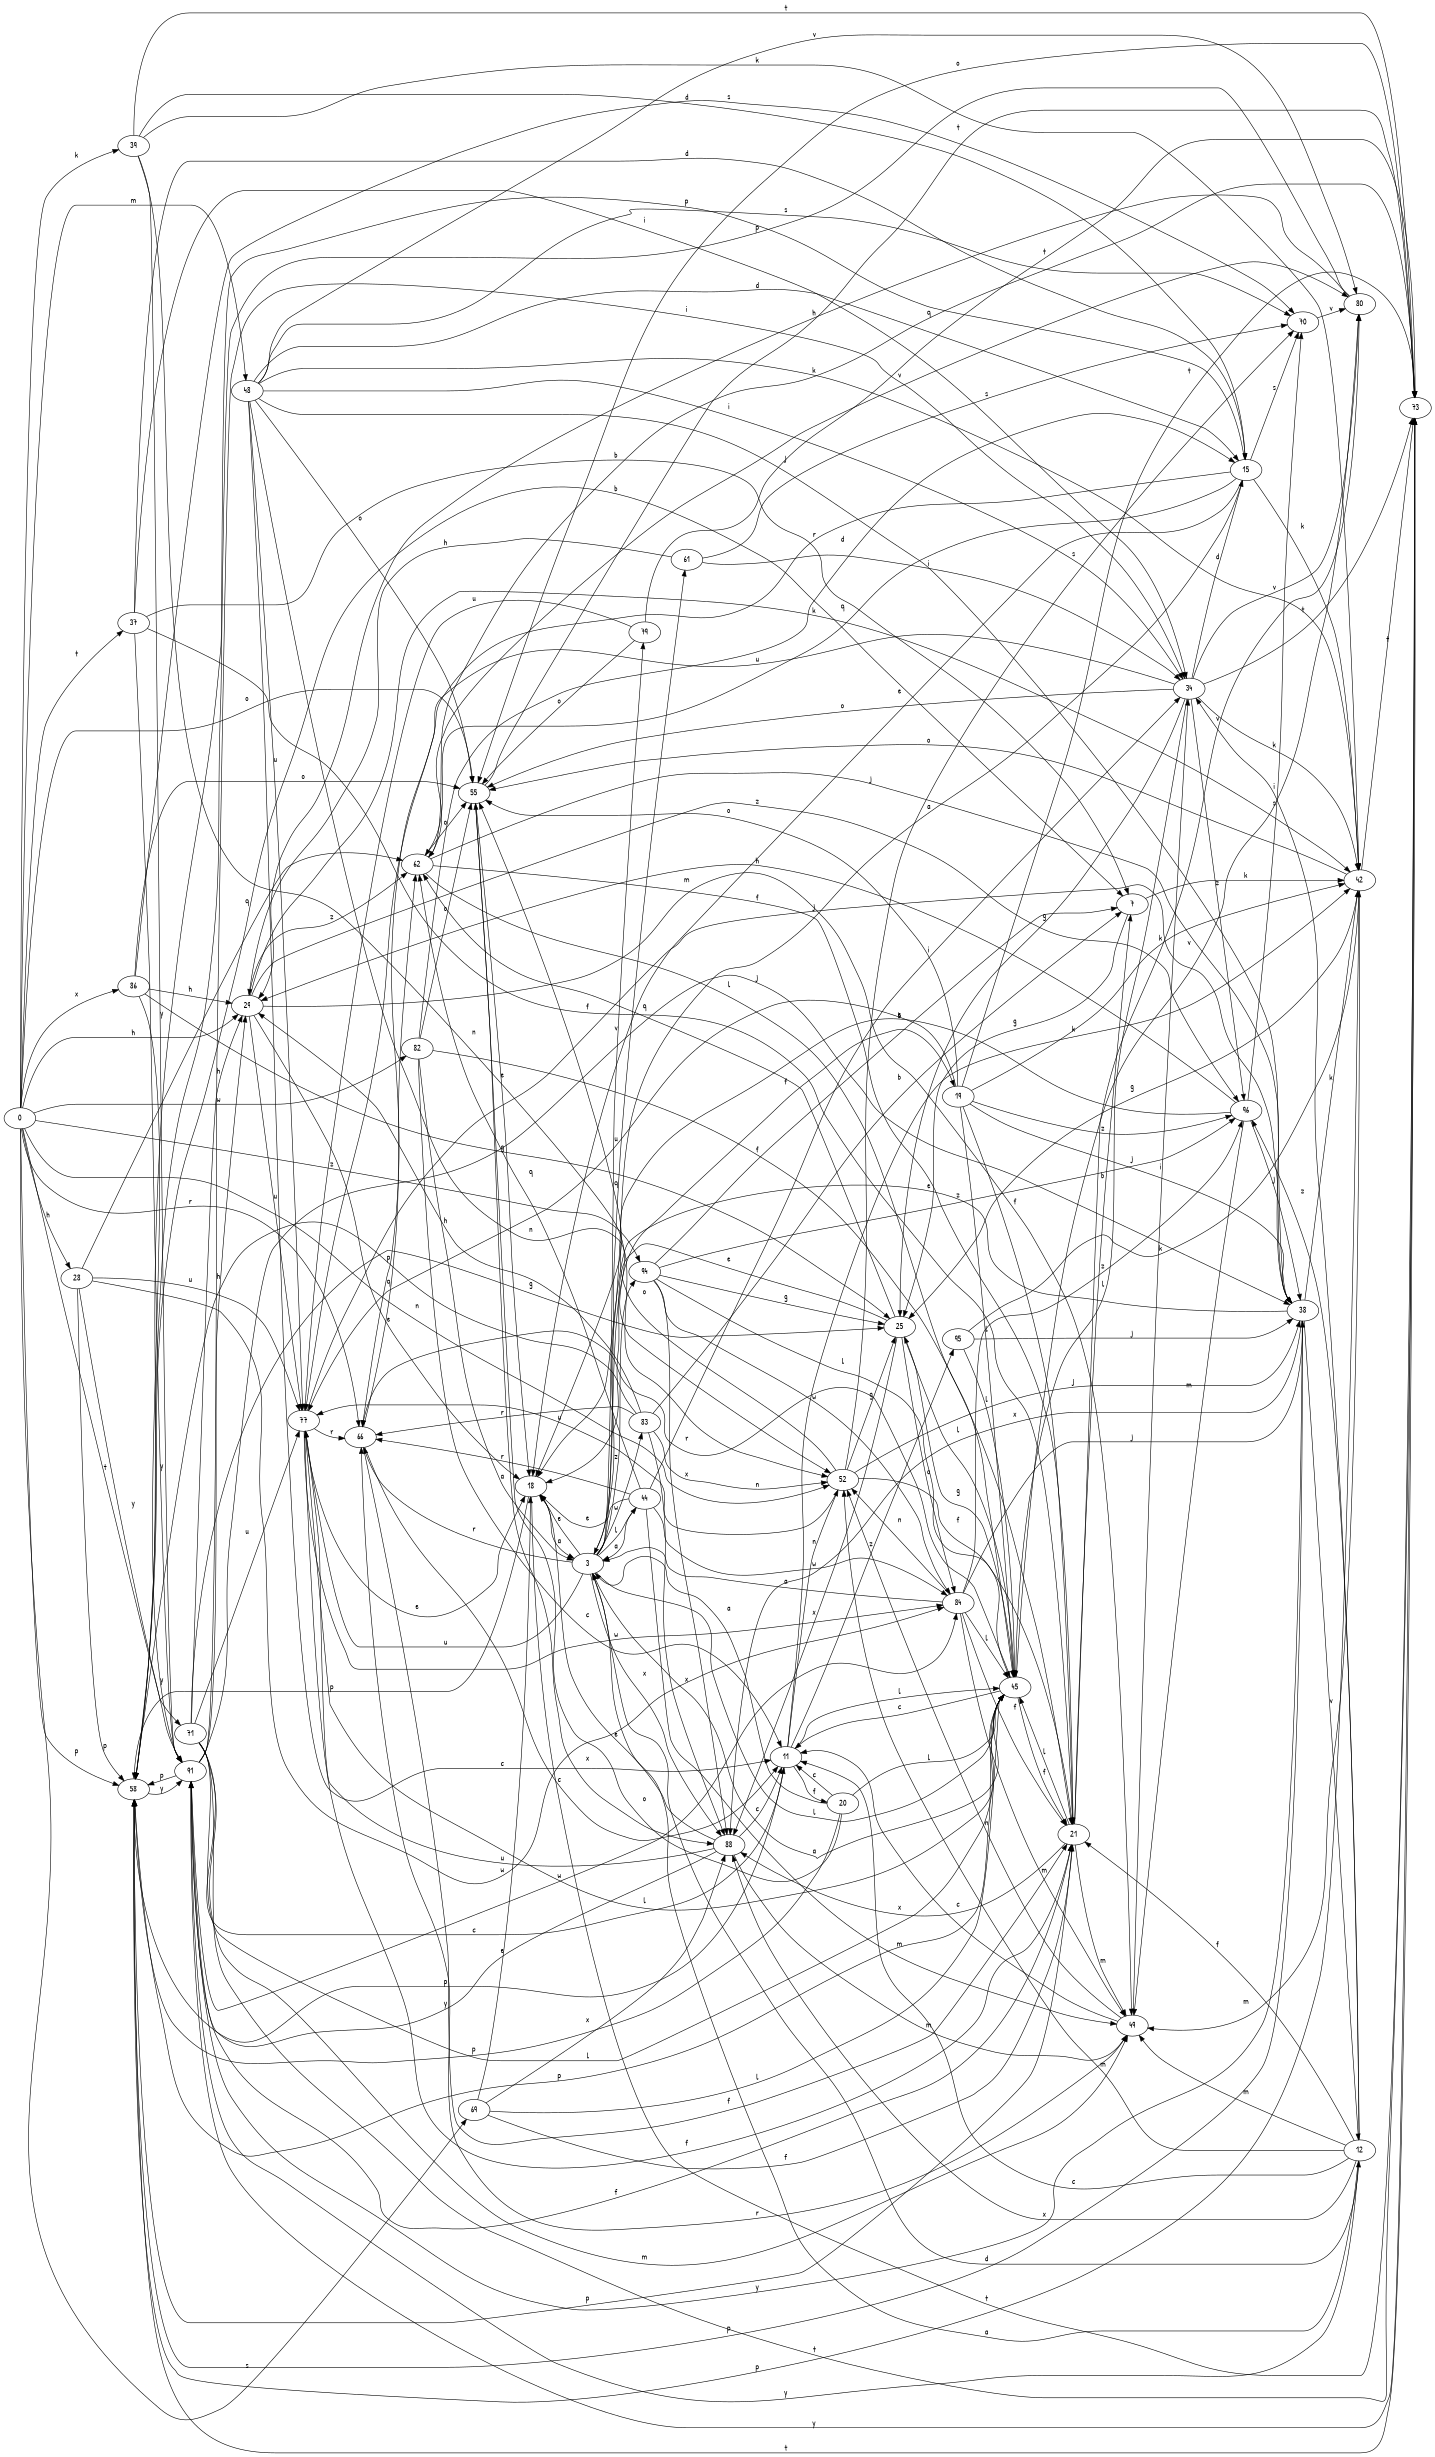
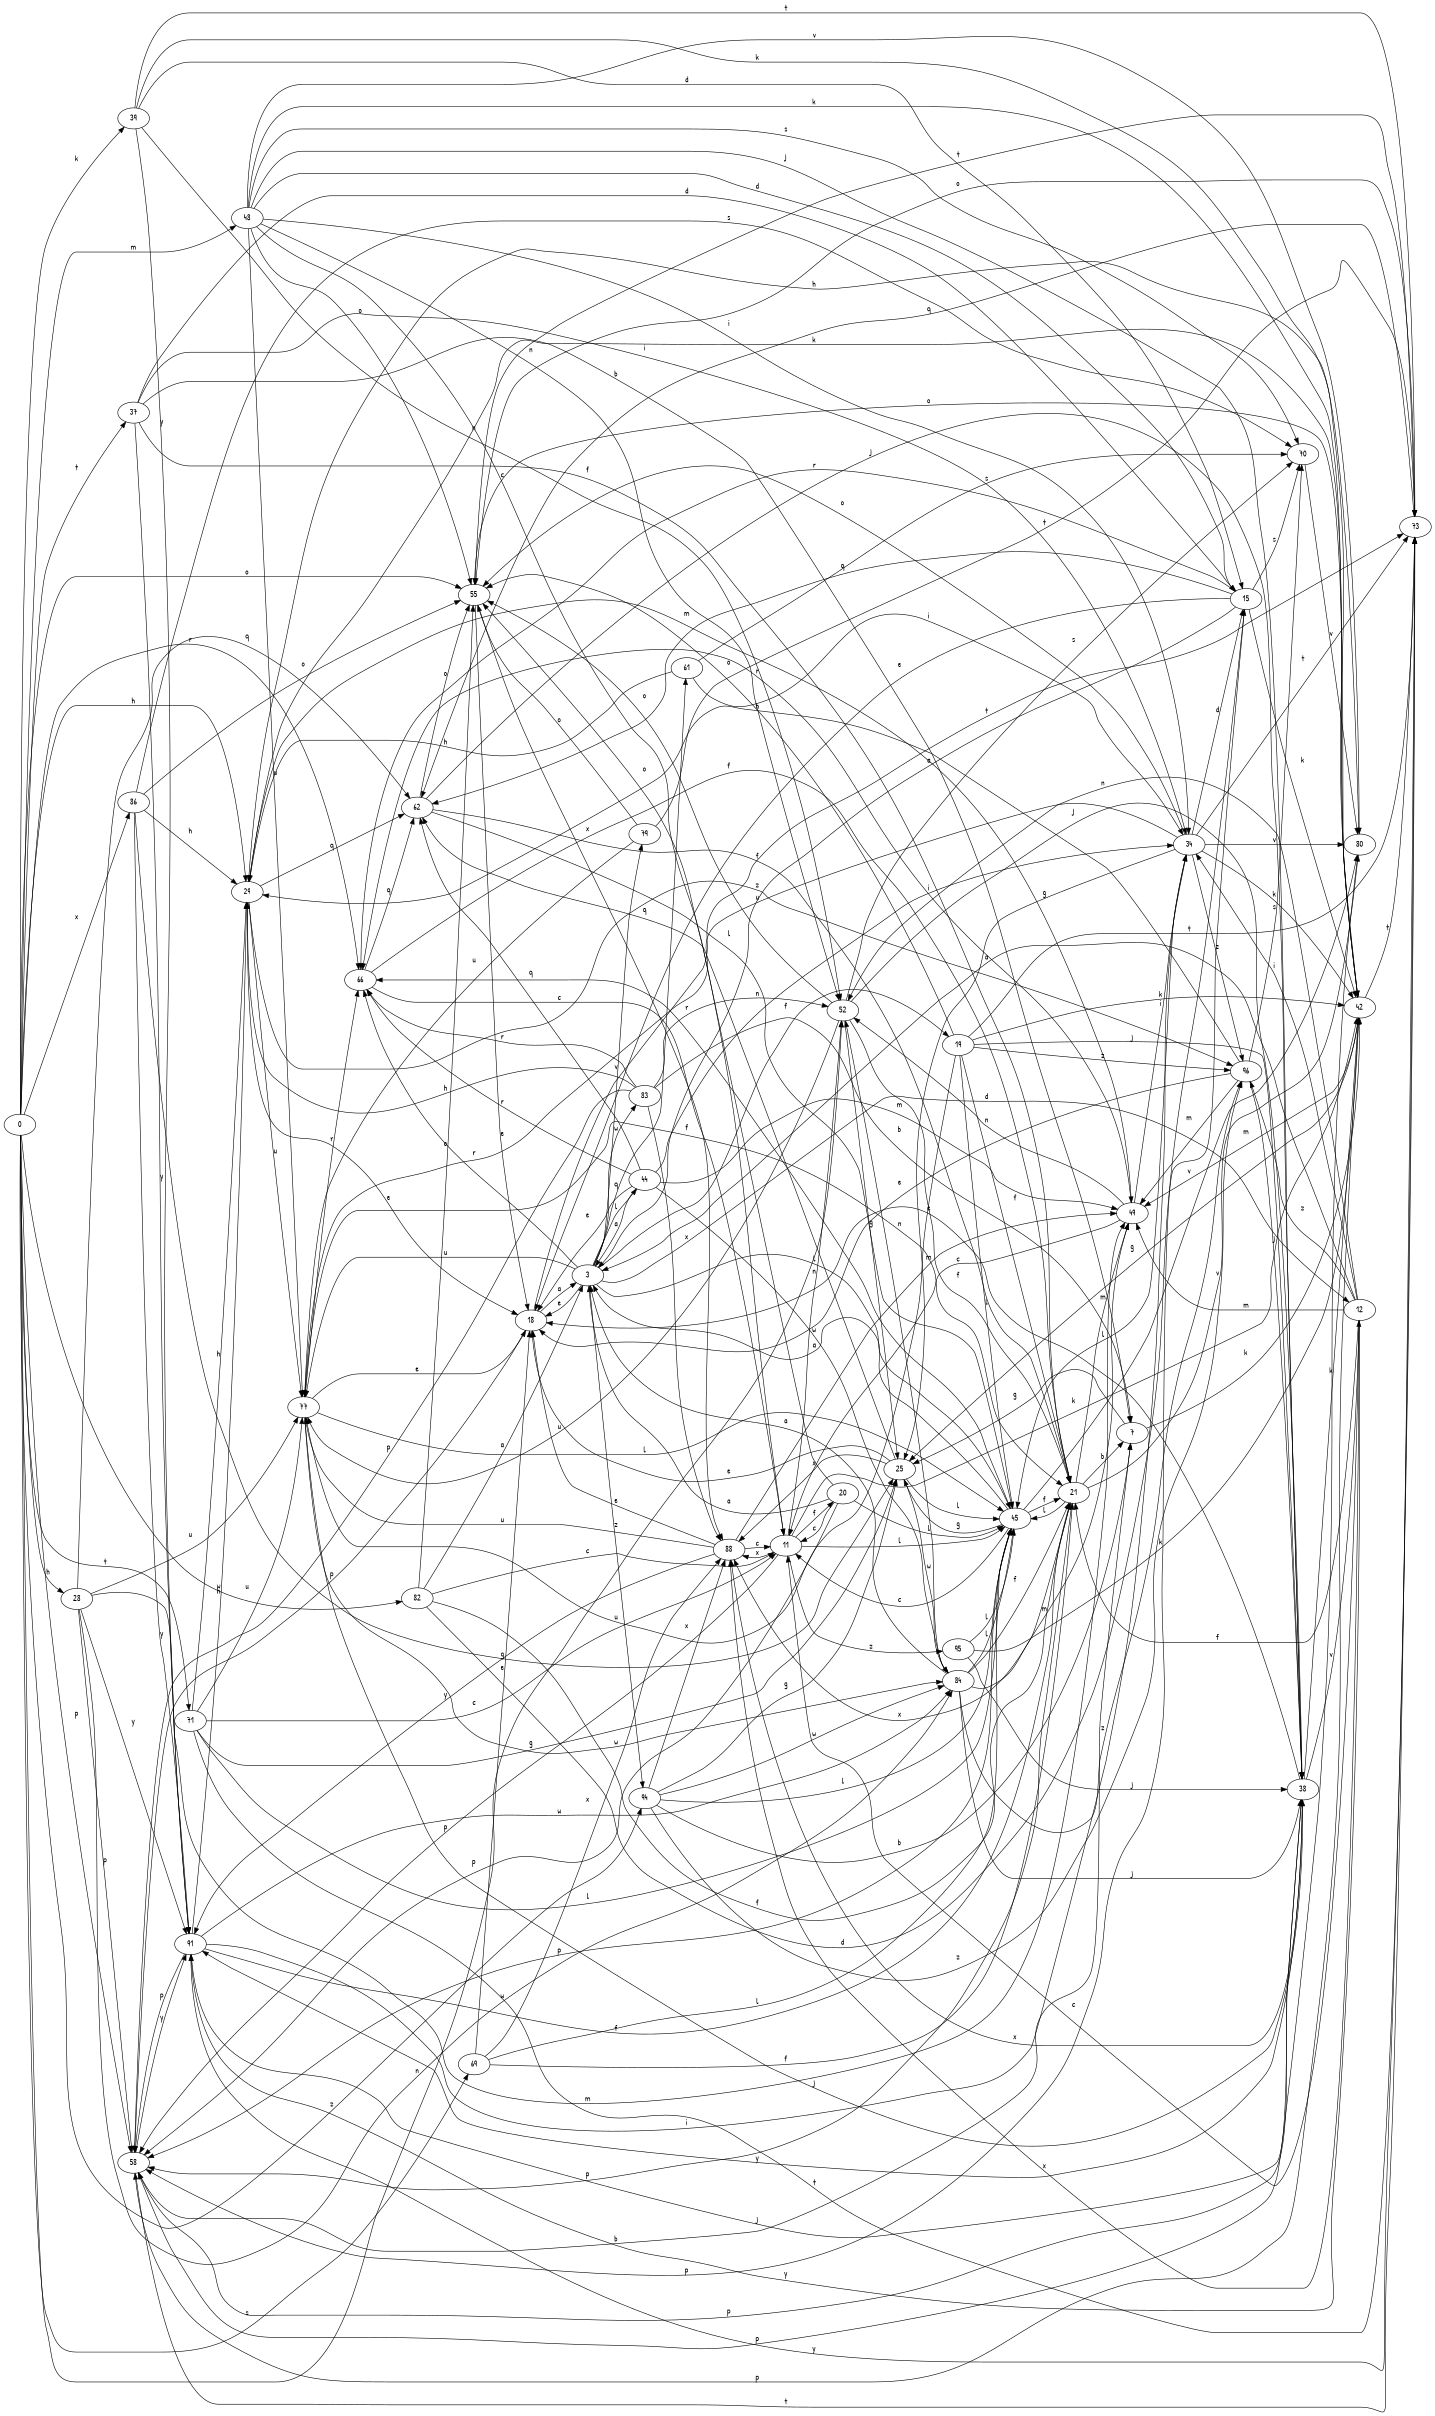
edge "62" -> "80": removed, label "v"
edge "29" -> "62": label "z" -> "q"
edge "25" -> "84": label "o" -> "w"
edge "3" -> "88": now "11" -> "88"
edge "12" -> "52": label "m" -> "n"
edge "71" -> "49": now "28" -> "49"
